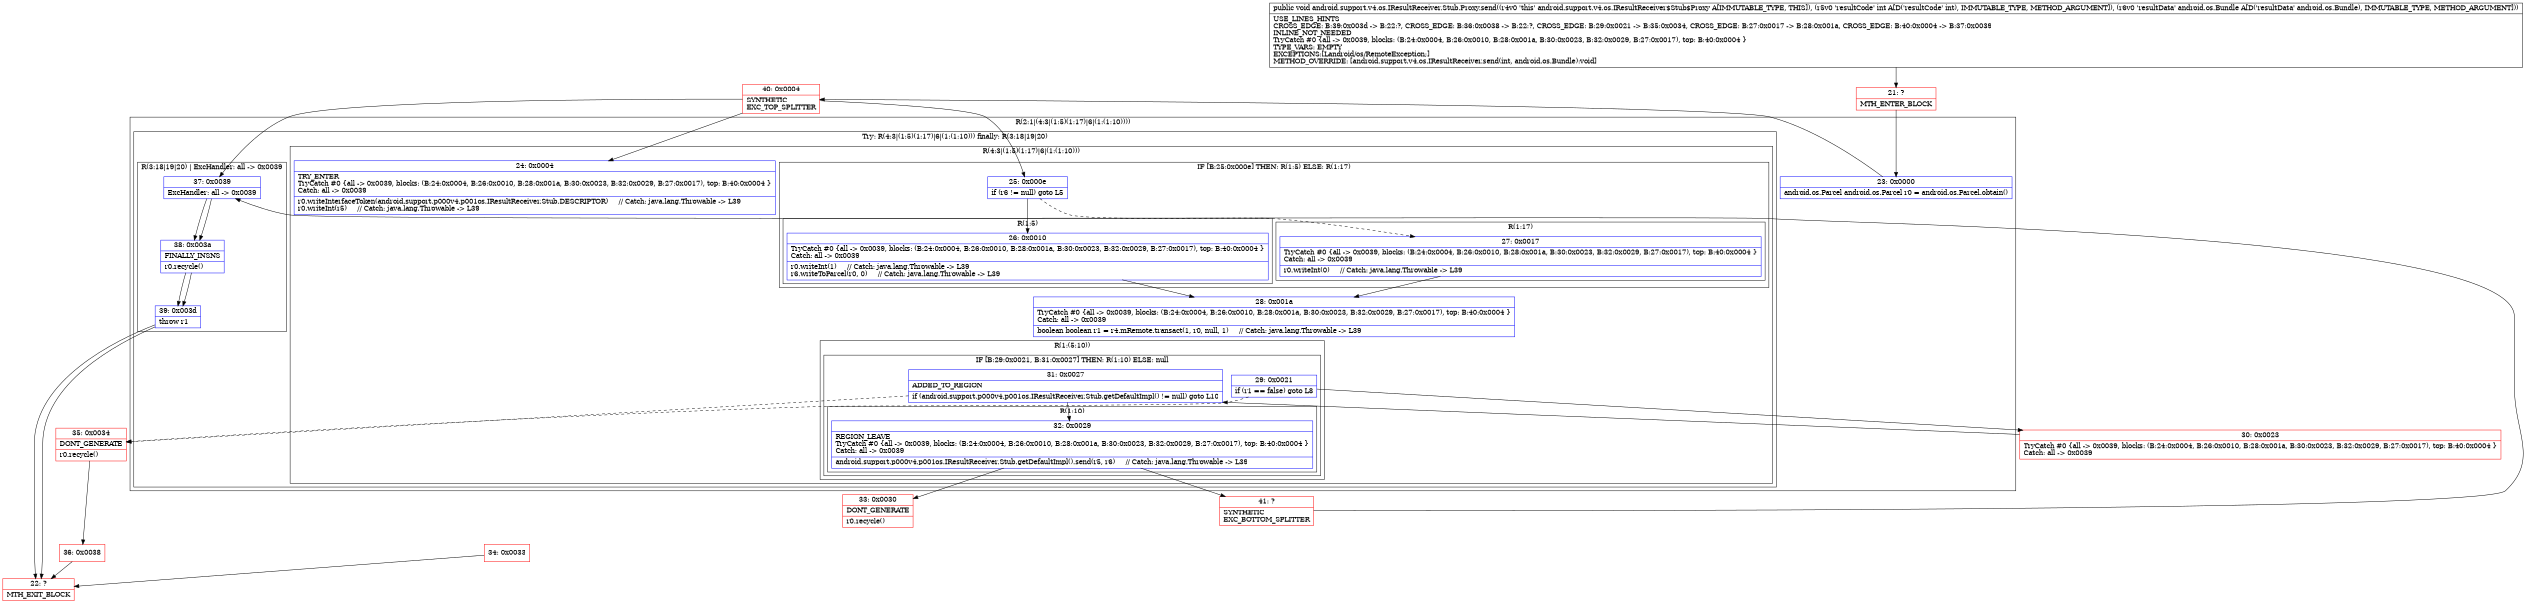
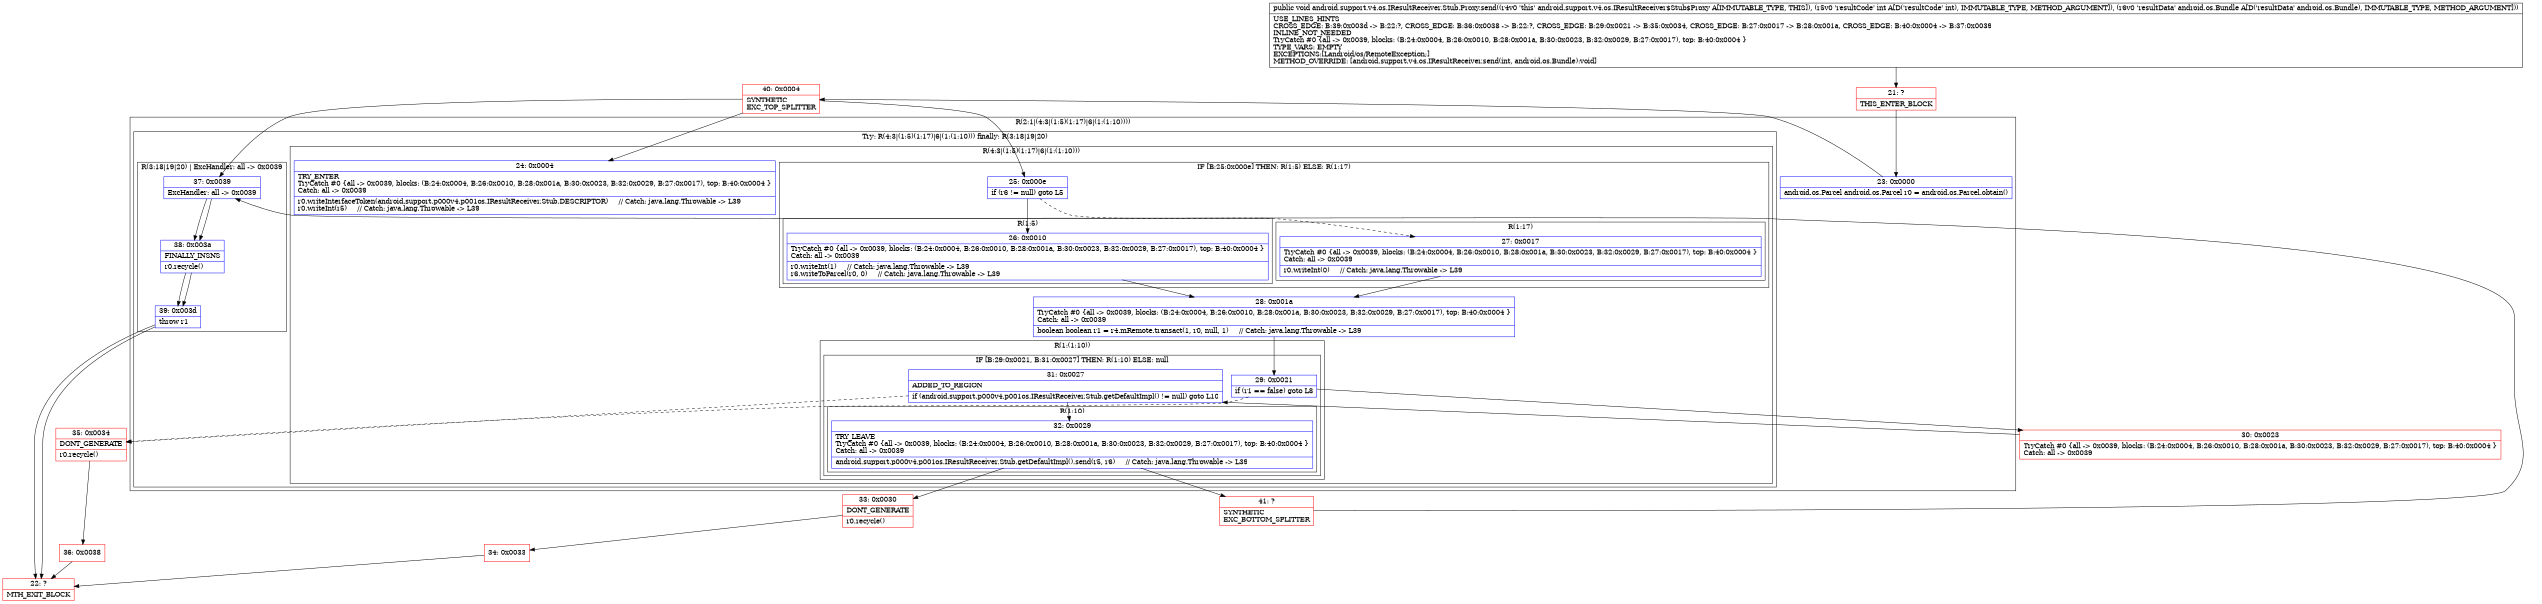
node "21: ?": text "MTH_ENTER_BLOCK" -> "THIS_ENTER_BLOCK"
cluster "R(1:(5:10))": label "R(1:(5:10))" -> "R(1:(1:10))"
edge "28: 0x001a" -> "29: 0x0021": added
node "32: 0x0029": text "REGION_LEAVE" -> "TRY_LEAVE"
edge "33: 0x0030" -> "34: 0x0033": added
